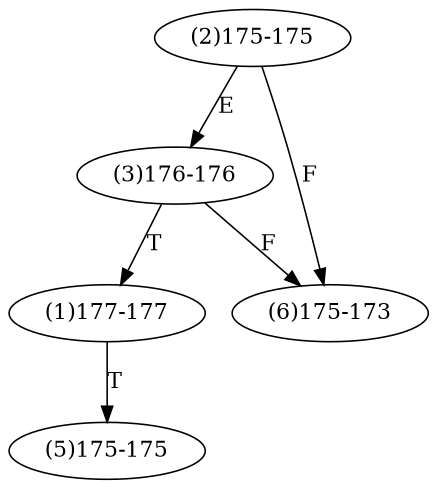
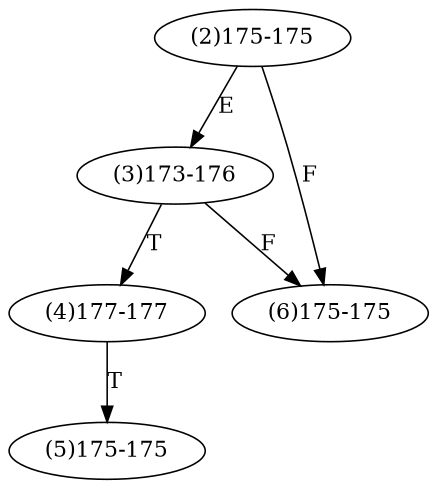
node "(3)176-176": label "(3)176-176" -> "(3)173-176"
node "(1)177-177": label "(1)177-177" -> "(4)177-177"
node "(6)175-173": label "(6)175-173" -> "(6)175-175"
